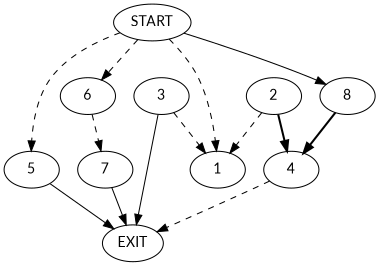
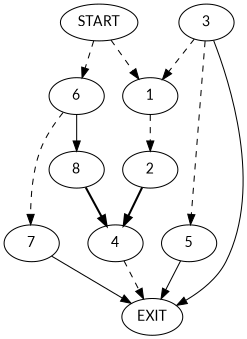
edge "START" -> "8": now "6" -> "8"
edge "START" -> "5": now "3" -> "5"
edge "2" -> "1": reversed
